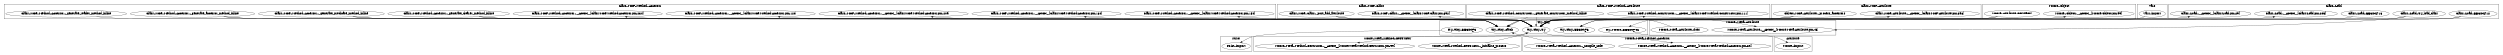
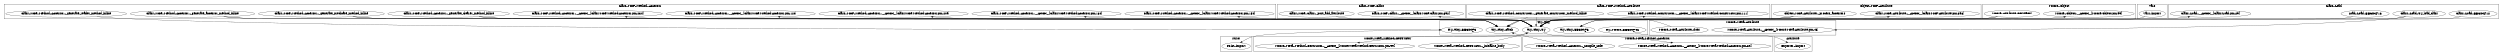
cluster "Class::MOP::Attribute": label "Class::MOP::Attribute" -> "Object::MOP::Attribute"
node "Class::Load::__ANON__[Class/Load.pm:205]": removed
node "Class::Load::BEGIN@16": label "Class::Load::BEGIN@16" -> "Load::Load::BEGIN@16"
edge "Class::MOP::Method::Accessor::_generate_reader_method_inline" -> "Try::Tiny::catch": now "Class::MOP::Method::Accessor::_generate_reader_method_inline" -> "Try::Tiny::BEGIN@3"
edge "Class::MOP::Class::_post_add_attribute" -> "Try::Tiny::try": removed
edge "Try::Tiny::try" -> "Moose::Meta::Attribute::__ANON__[Moose/Meta/Attribute.pm:45]": removed
edge "Class::Load::BEGIN@12" -> "Try::Moose::BEGIN@46": removed
node "Moose::Meta::Method::Destructor::_initialize_process": label "Moose::Meta::Method::Destructor::_initialize_process" -> "Moose::Meta::Method::Destructor::_initialize_body"
node "Moose::import": label "Moose::import" -> "Exporter::import"
